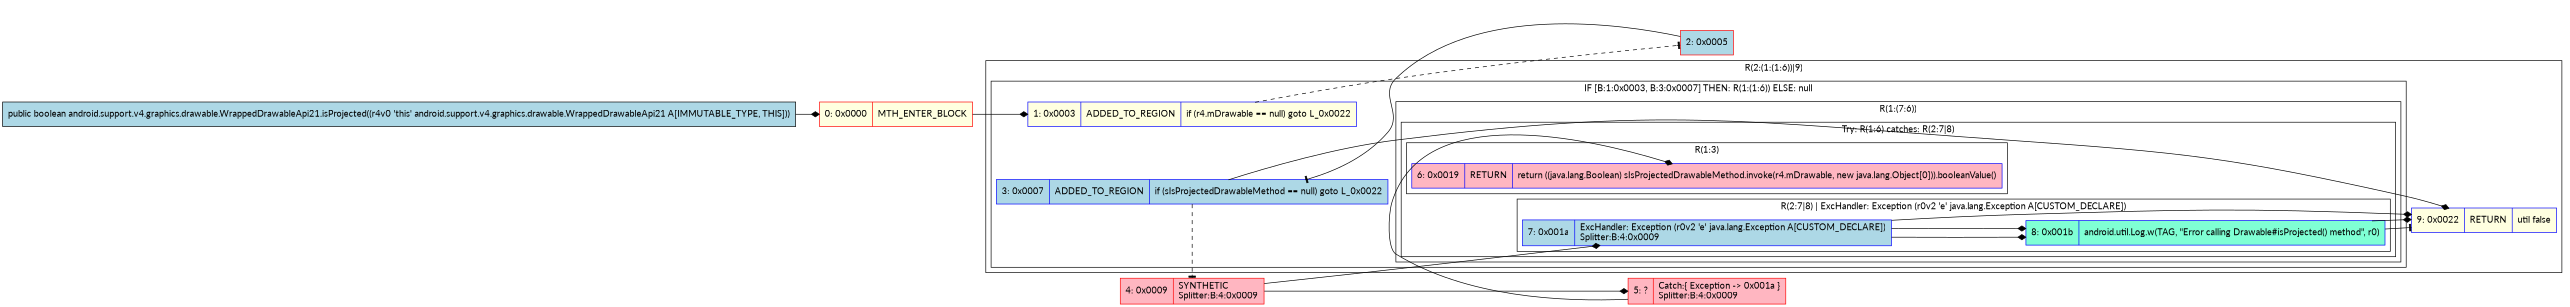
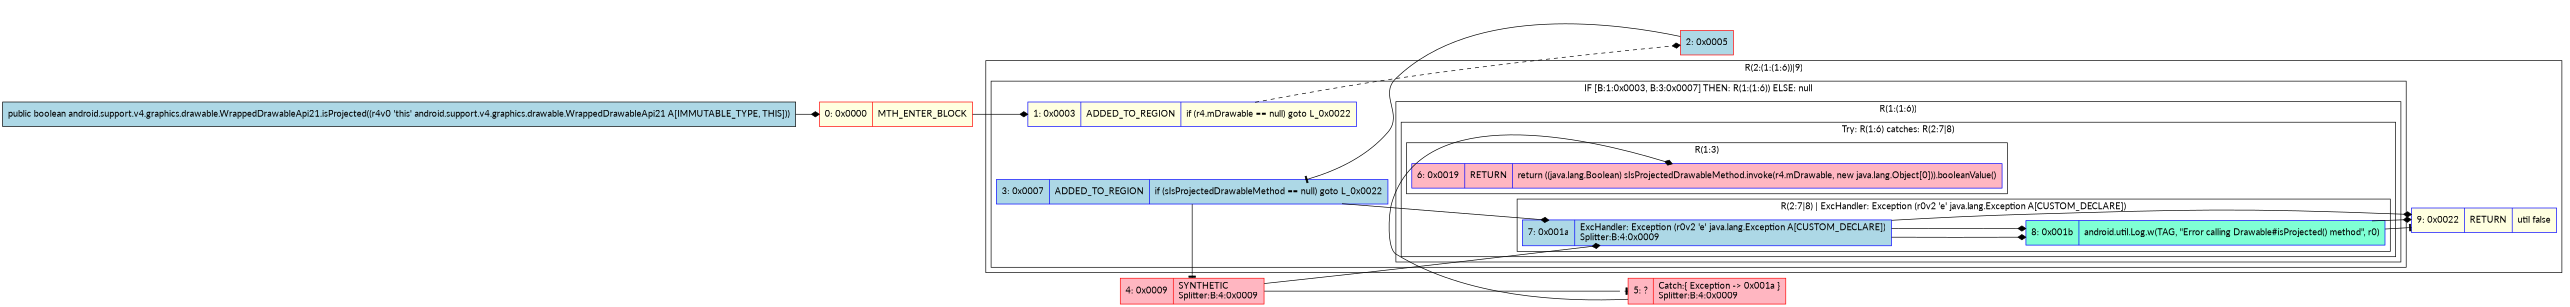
edge "1: 0x0003" -> "2: 0x0005": arrowhead tee -> diamond
cluster "R(1:(7:6))": label "R(1:(7:6))" -> "R(1:(1:6))"
edge "3: 0x0007" -> "9: 0x0022": now "3: 0x0007" -> "7: 0x001a"
edge "3: 0x0007" -> "4: 0x0009": style dashed -> solid
edge "4: 0x0009" -> "5: ?": arrowhead diamond -> tee
